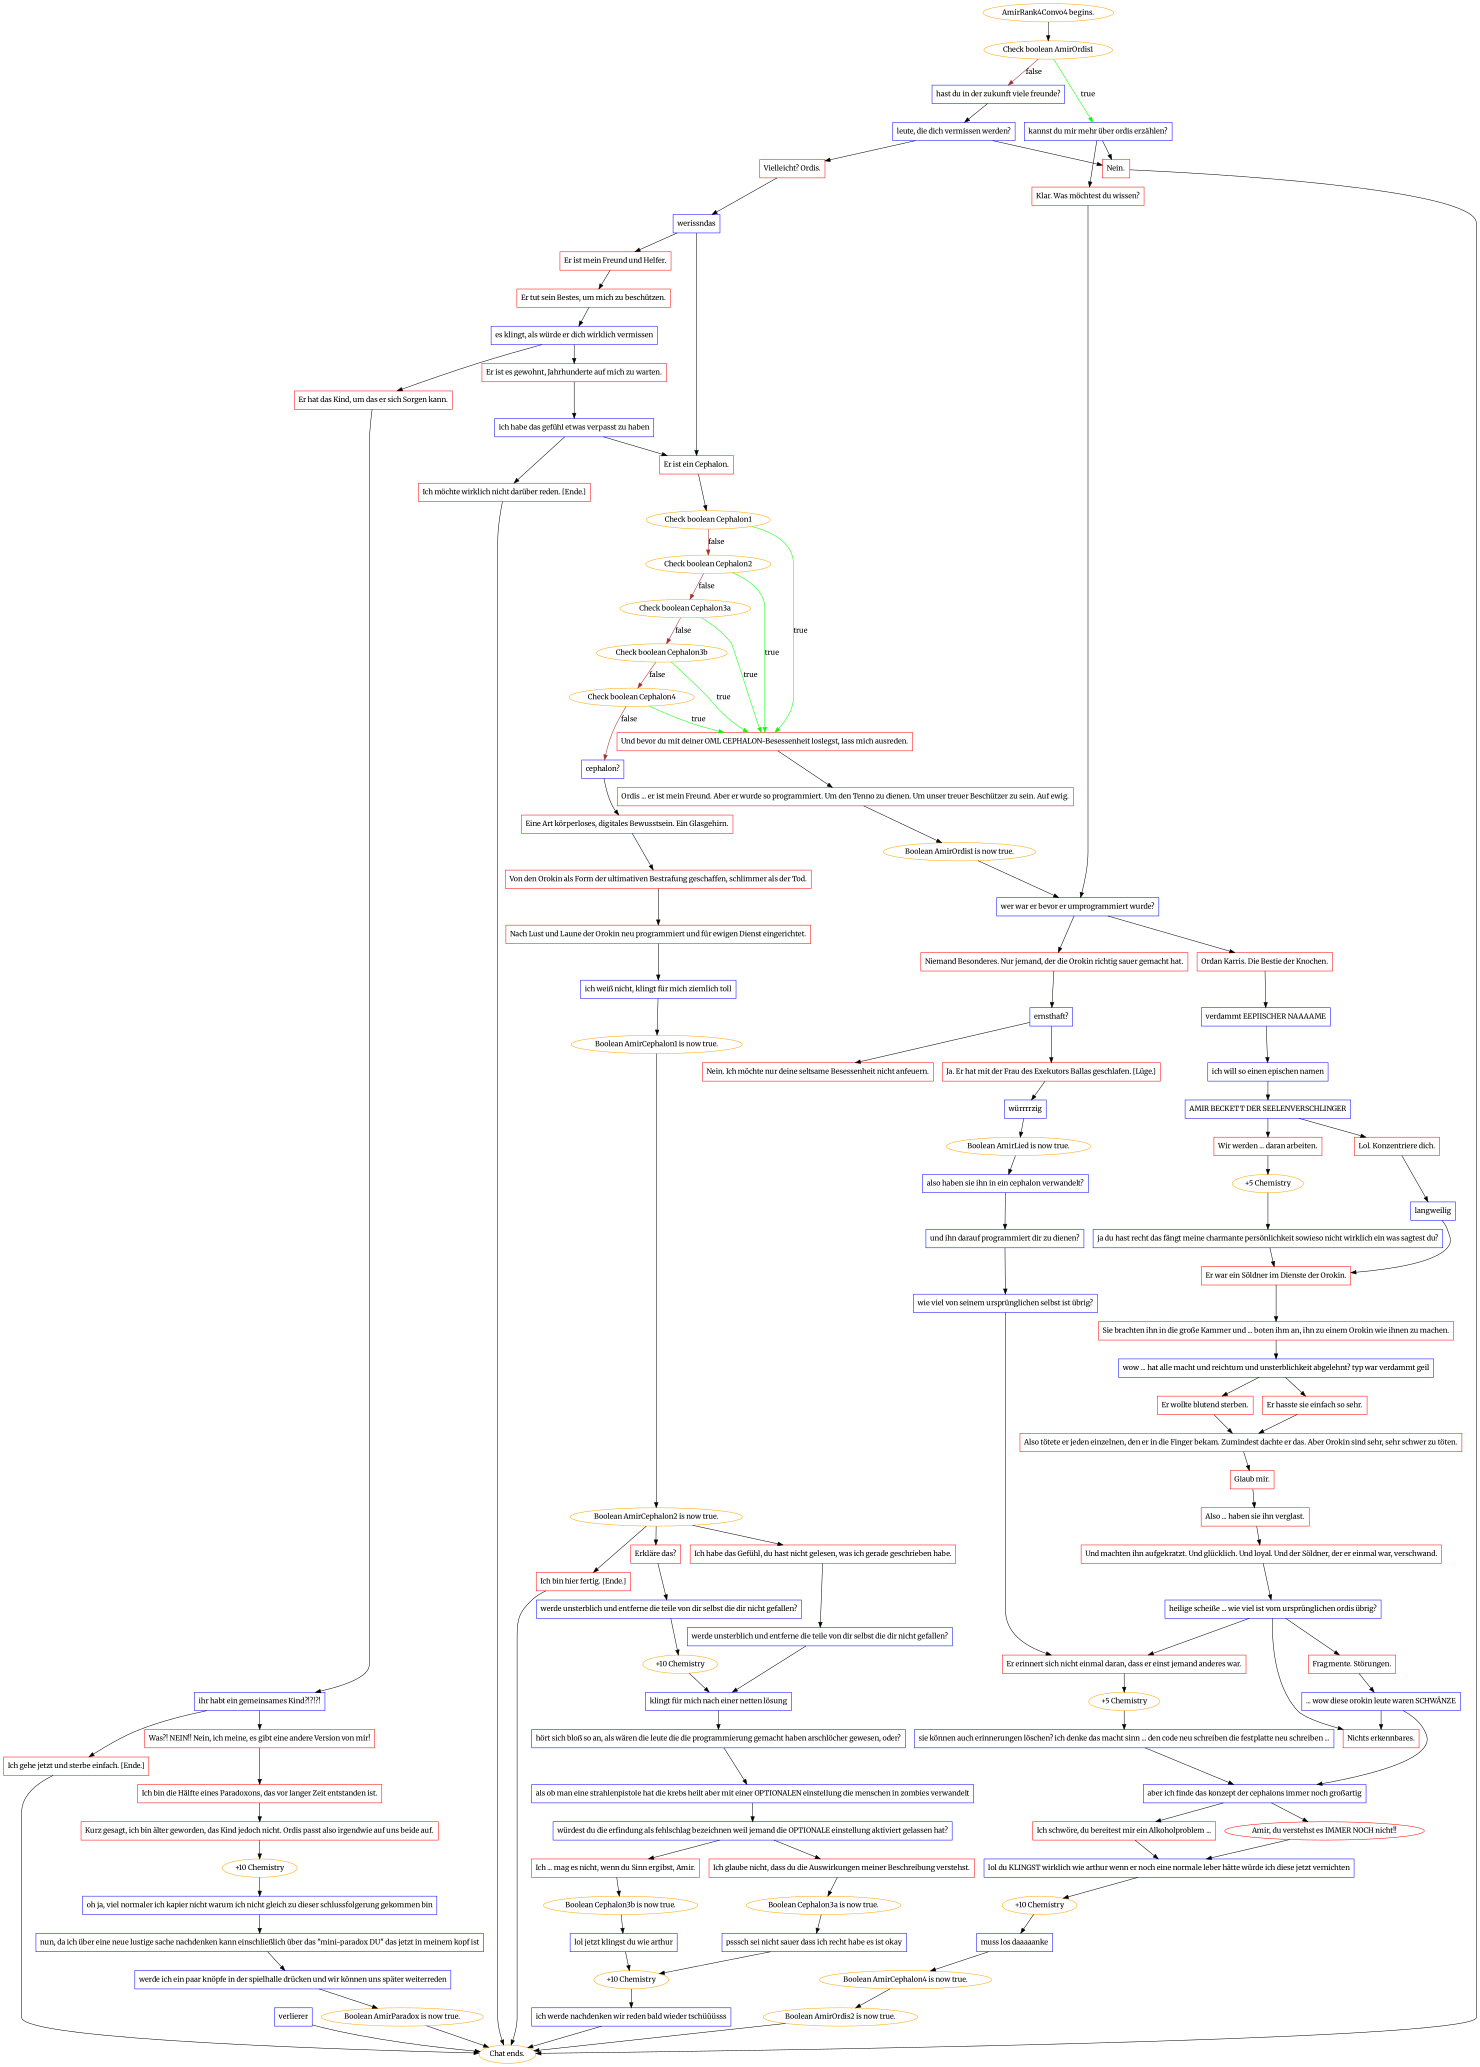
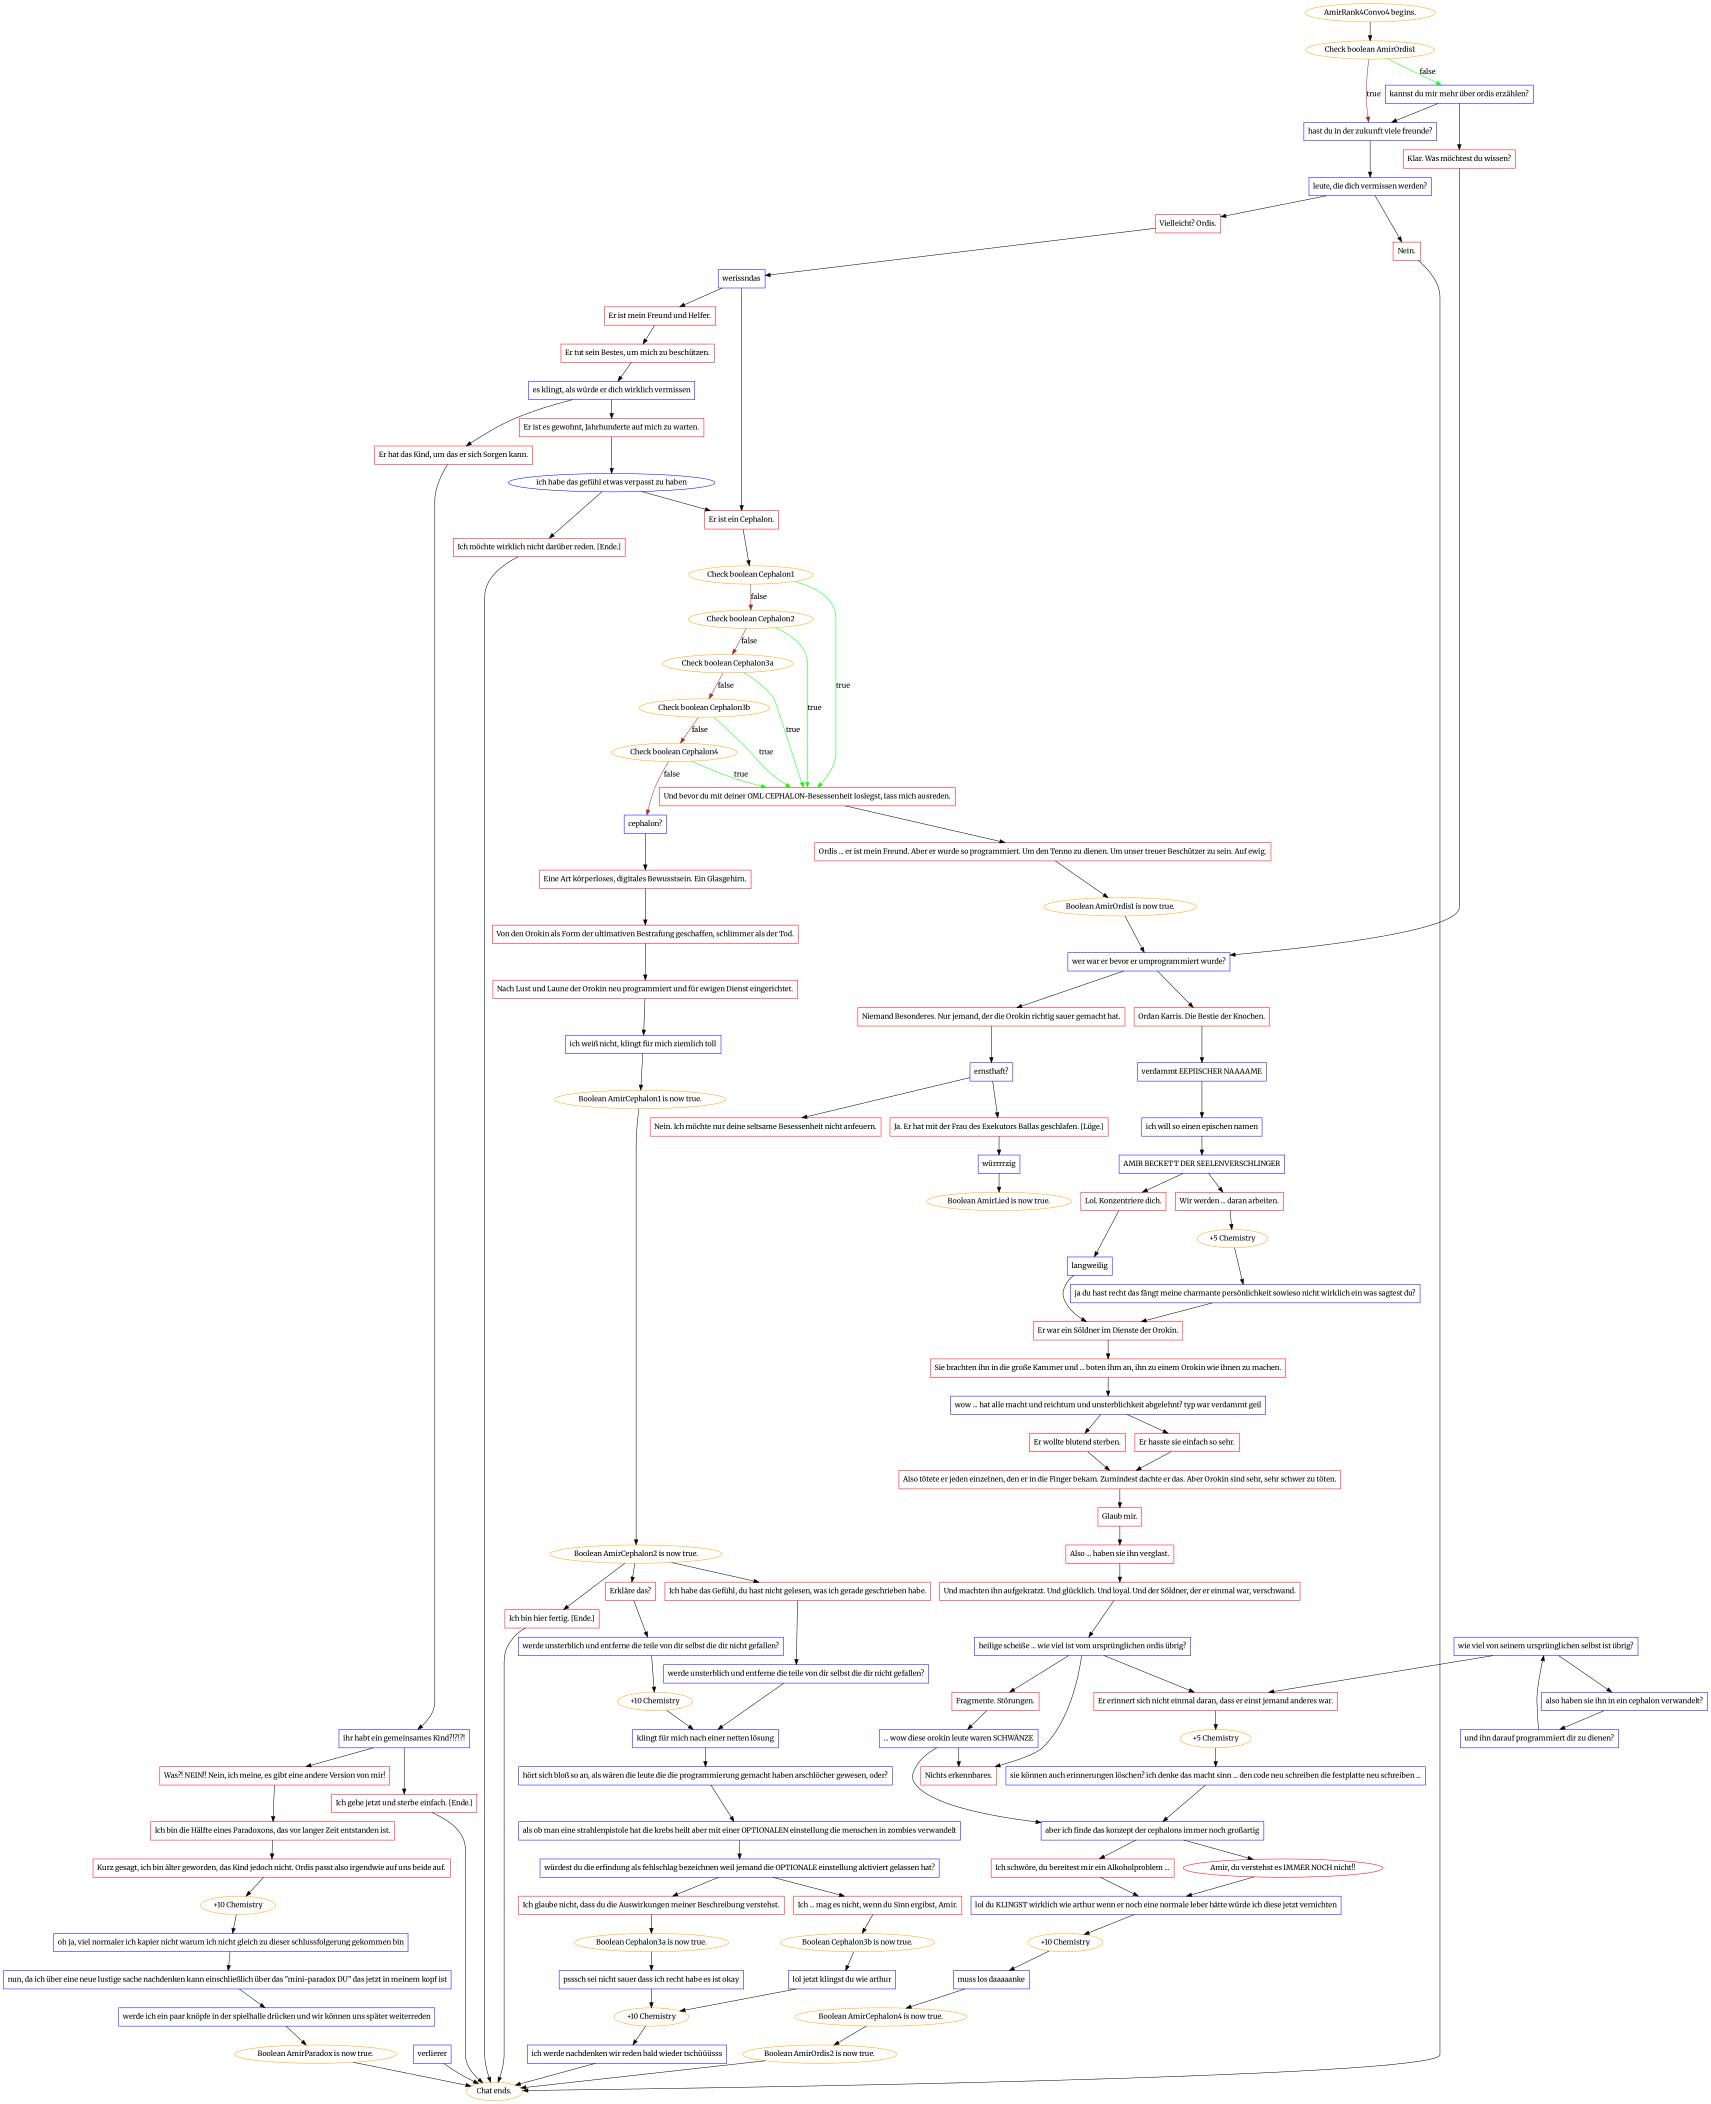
edge "Check boolean AmirOrdis1" -> "hast du in der zukunft viele freunde?": label "false" -> "true"
edge "Check boolean AmirOrdis1" -> "kannst du mir mehr über ordis erzählen?": label "true" -> "false"
edge "kannst du mir mehr über ordis erzählen?" -> "Nein.": now "kannst du mir mehr über ordis erzählen?" -> "hast du in der zukunft viele freunde?"
node "ich habe das gefühl etwas verpasst zu haben": shape box -> ellipse
edge "Boolean AmirLied is now true." -> "also haben sie ihn in ein cephalon verwandelt?": now "wie viel von seinem ursprünglichen selbst ist übrig?" -> "also haben sie ihn in ein cephalon verwandelt?"
